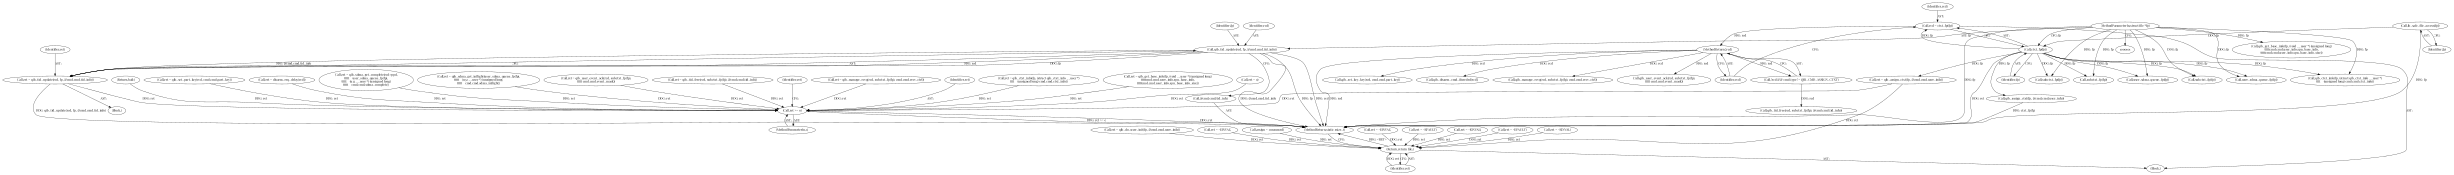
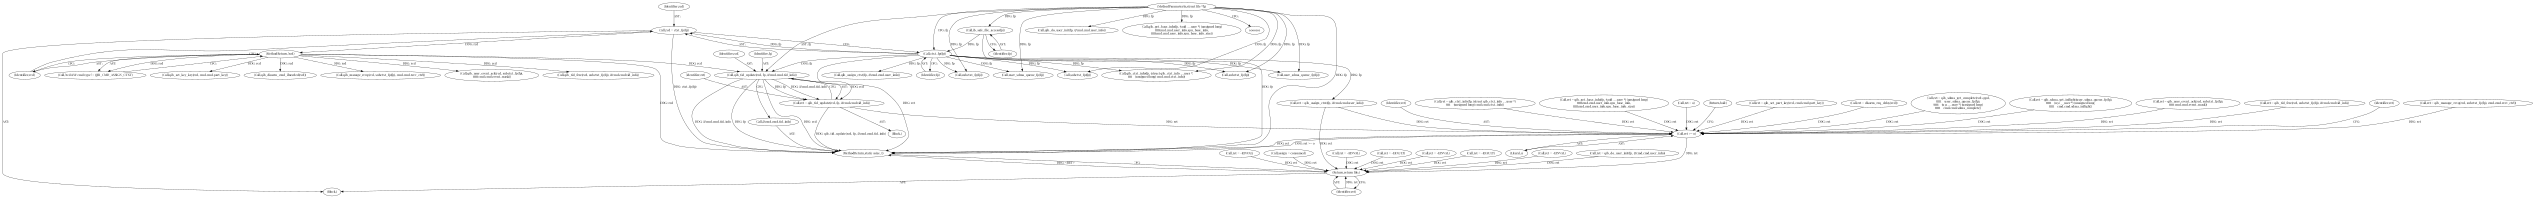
edge "(MethodParameterIn,struct file *fp)" -> "(Call,ib_safe_file_access(fp))": added, label "DDG: fp"
node "(Call,qib_do_user_init(fp, &cmd.cmd.user_info))": added
edge "(MethodReturn,!rcd)" -> "(Call,qib_tid_update(rcd, fp, &cmd.cmd.tid_info))": added, label "DDG: rcd"
edge "(Call,ctxt_fp(fp))" -> "(Call,qib_tid_update(rcd, fp, &cmd.cmd.tid_info))": added, label "DDG: fp"
edge "(Call,!rcd && cmd.type != QIB_CMD_ASSIGN_CTXT)" -> "(Call,qib_tid_free(rcd, subctxt_fp(fp), &cmd.cmd.tid_info))": now "(MethodReturn,!rcd)" -> "(Call,qib_tid_free(rcd, subctxt_fp(fp), &cmd.cmd.tid_info))"
edge "(Return,bail:)" -> "(Call,ret >= 0)": label "DDG: ret" -> "CFG: "
edge "(Call,qib_assign_ctxt(fp, &cmd.cmd.user_info))" -> "(MethodReturn,static ssize_t)": now "(Call,rcd = ctxt_fp(fp))" -> "(MethodReturn,static ssize_t)"
node "(MethodParameterIn,0)": label "(MethodParameterIn,0)" -> "(Literal,0)"
edge "(Call,ret >= 0)" -> "(Return,return file;)": added, label "DDG: ret"
